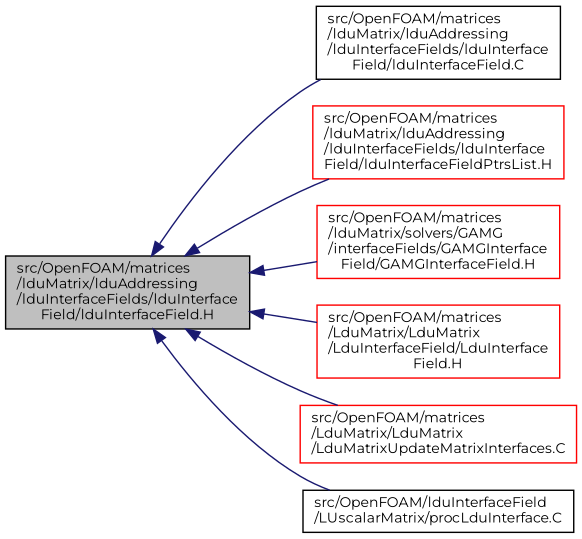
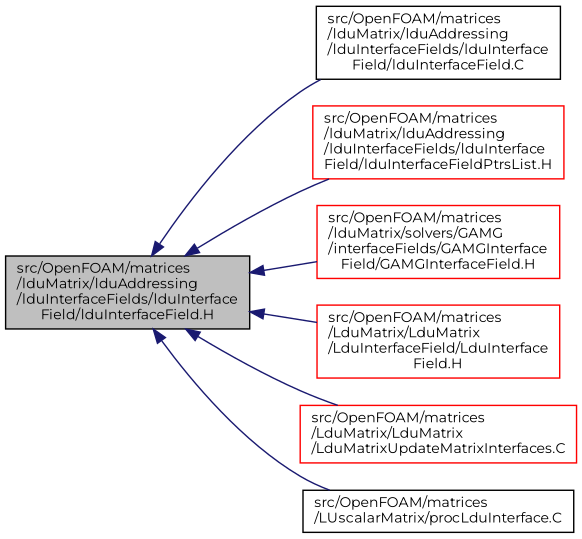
node "src/OpenFOAM/lduInterfaceField /LUscalarMatrix/procLduInterface.C": label "src/OpenFOAM/lduInterfaceField /LUscalarMatrix/procLduInterface.C" -> "src/OpenFOAM/matrices /LUscalarMatrix/procLduInterface.C"
